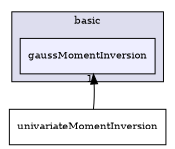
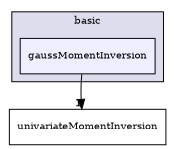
edge "univariateMomentInversion" -> "gaussMomentInversion": reversed
